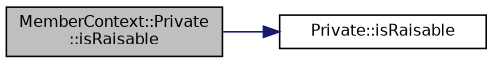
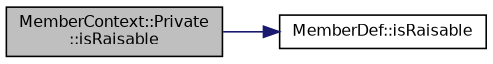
node "Private::isRaisable": label "Private::isRaisable" -> "MemberDef::isRaisable"
